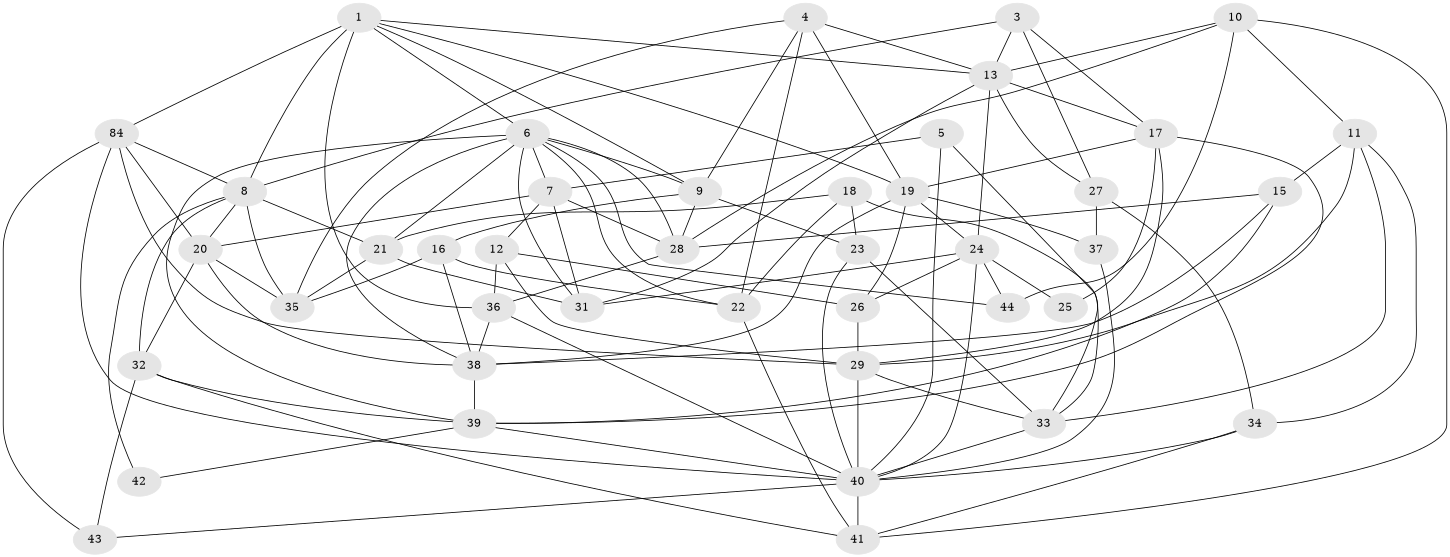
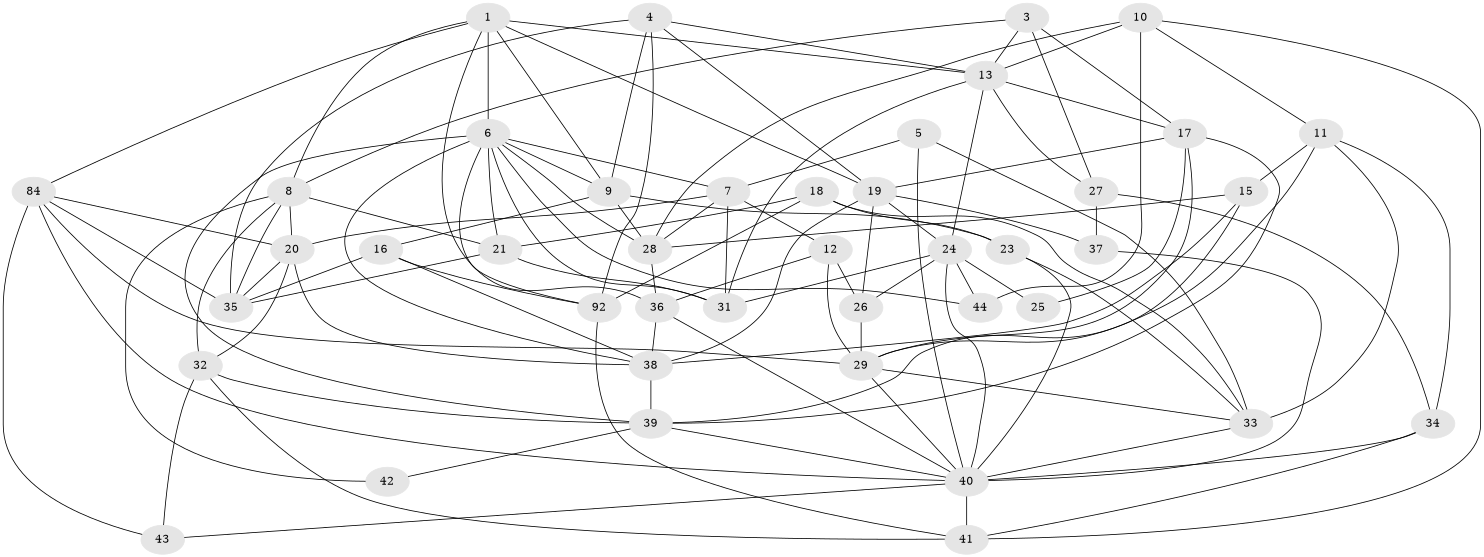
edge "84" -- "8": now "84" -- "35"
node "22": label "22" -> "92"
